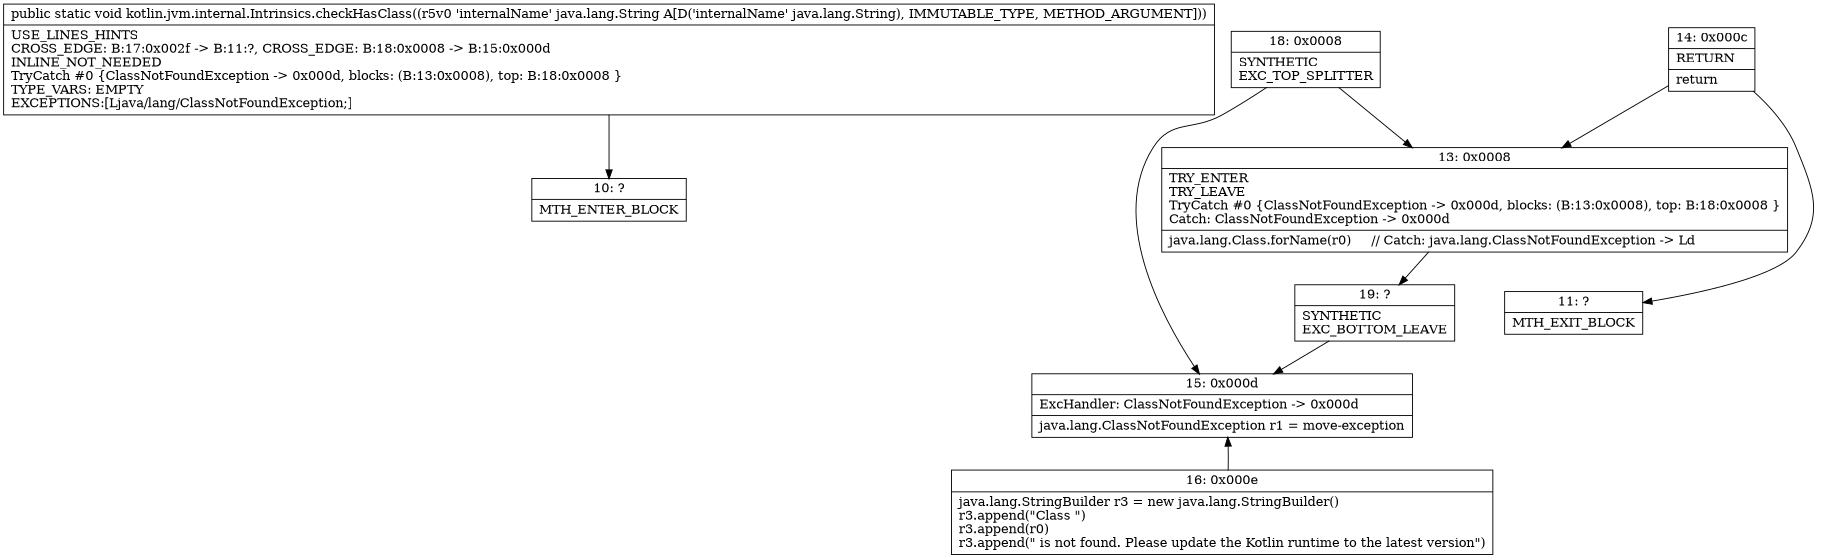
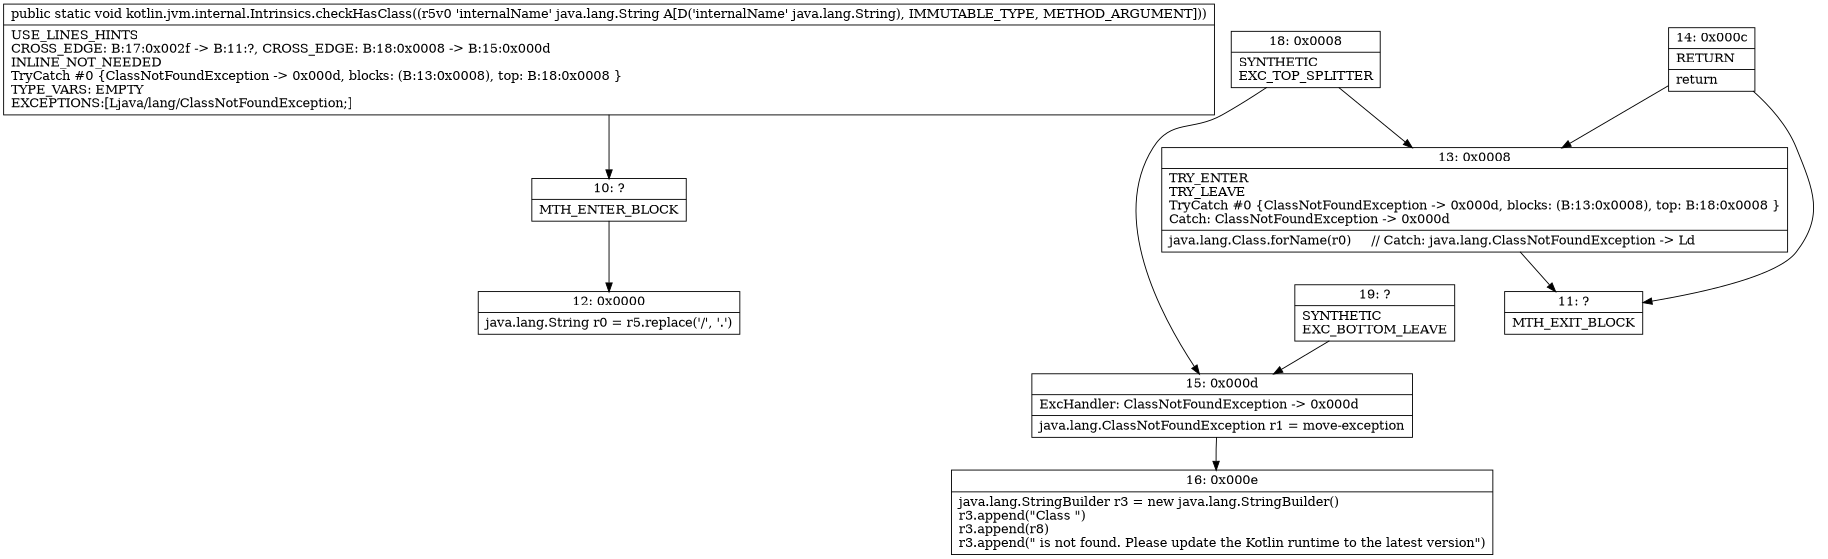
edge "13: 0x0008" -> "19: ?": now "13: 0x0008" -> "11: ?"
node "12: 0x0000": added
edge "16: 0x000e" -> "15: 0x000d": reversed
node "16: 0x000e": text "r3.append(r0)" -> "r3.append(r8)"
